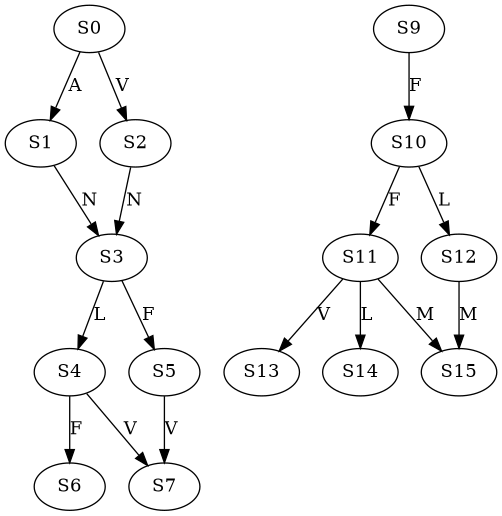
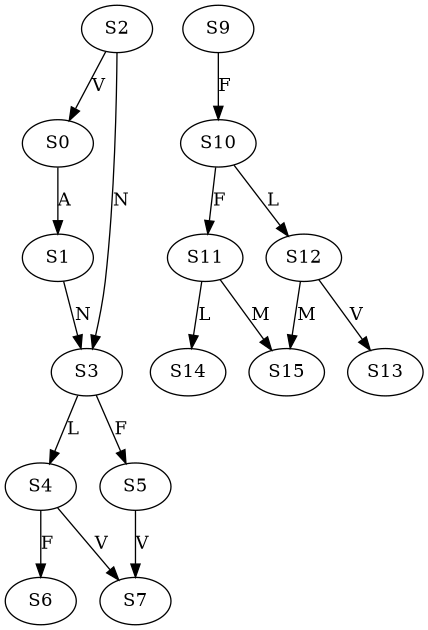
edge "S0" -> "S2": reversed
edge "S11" -> "S13": now "S12" -> "S13"
